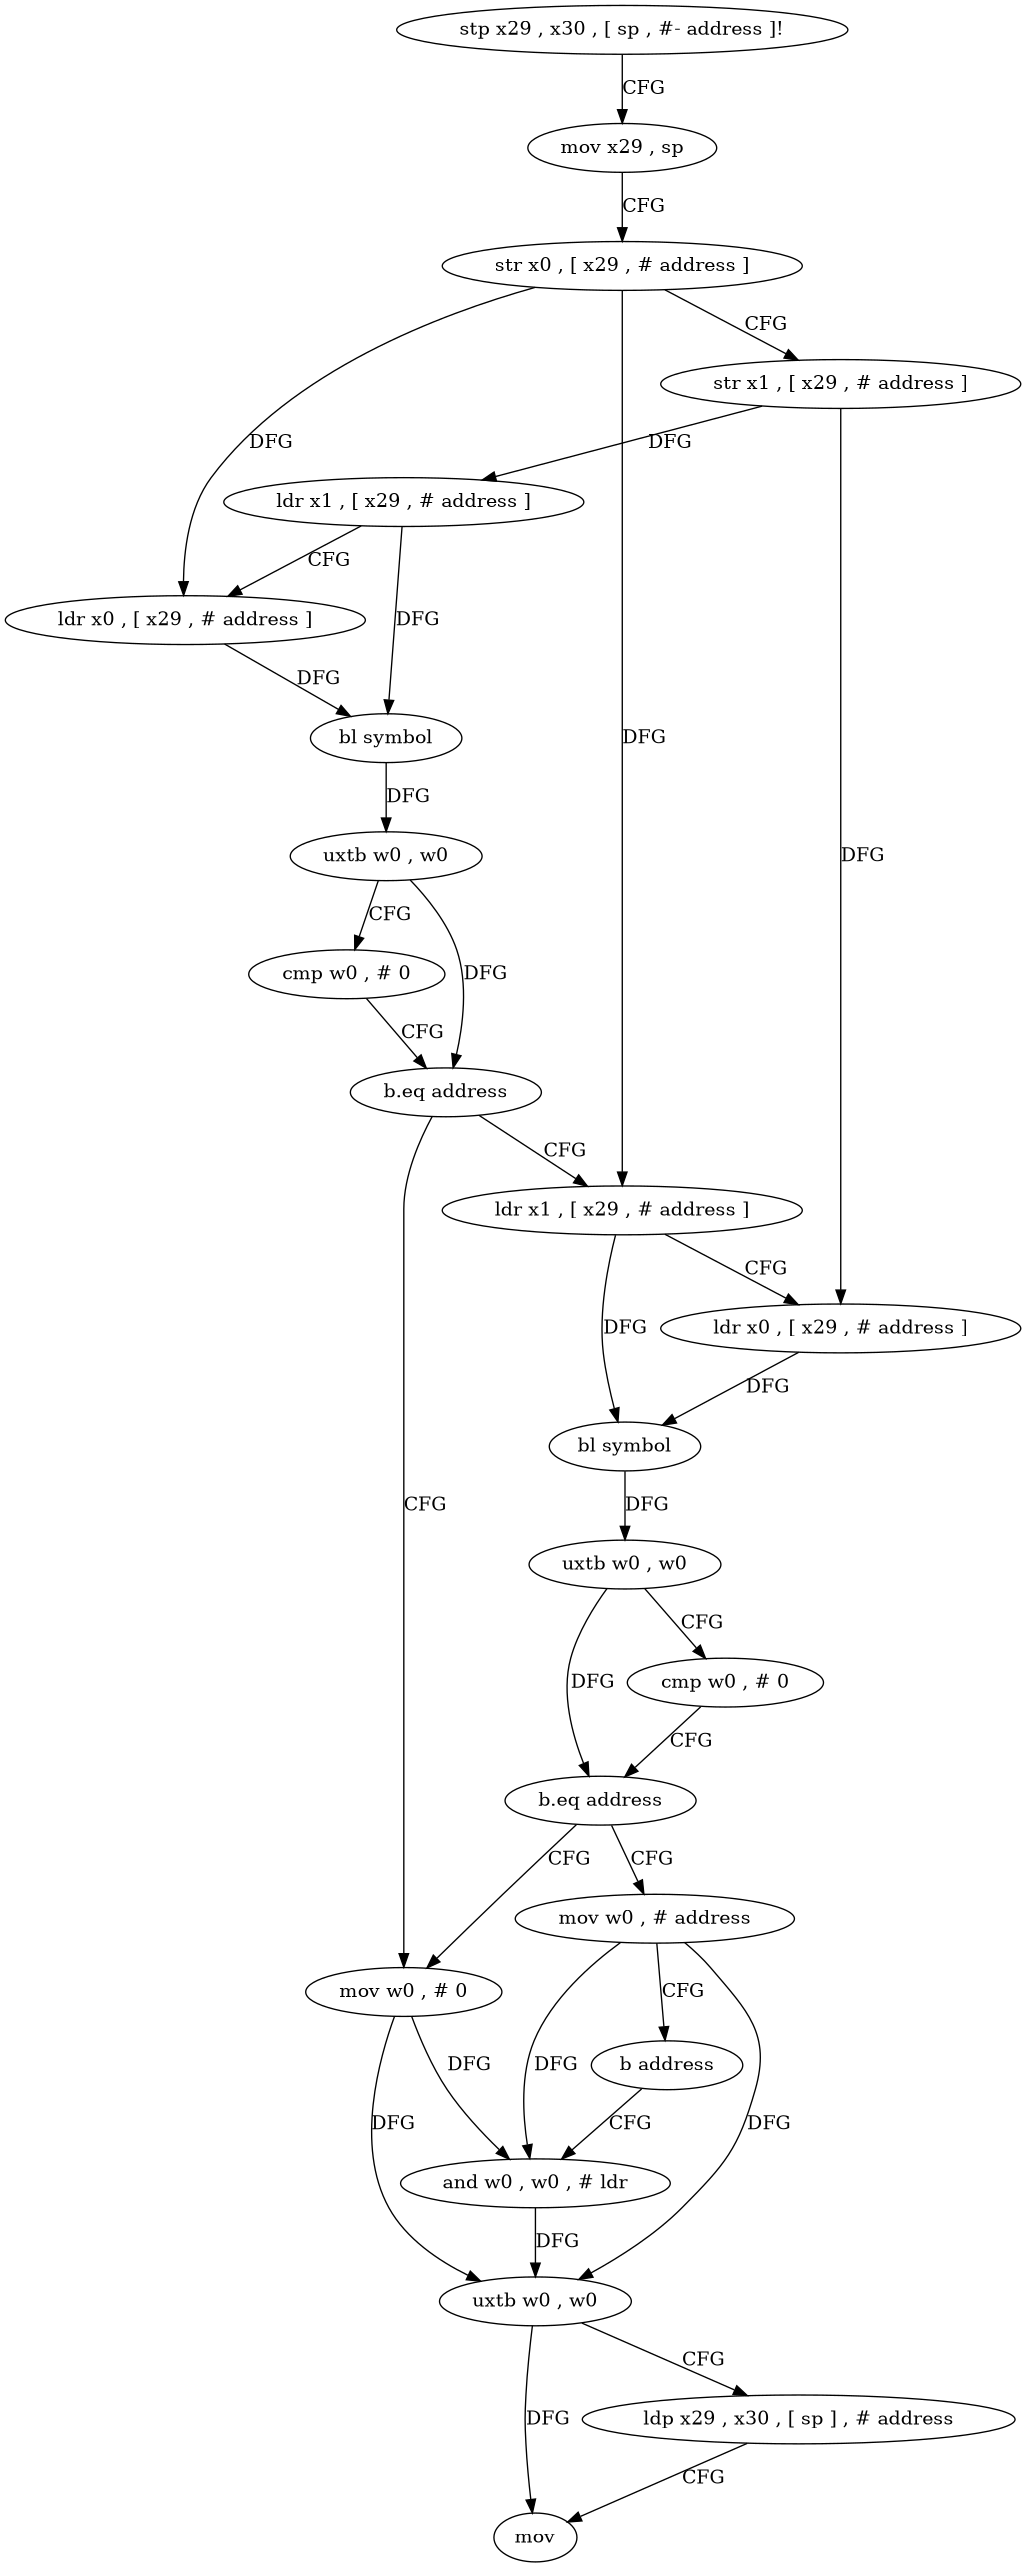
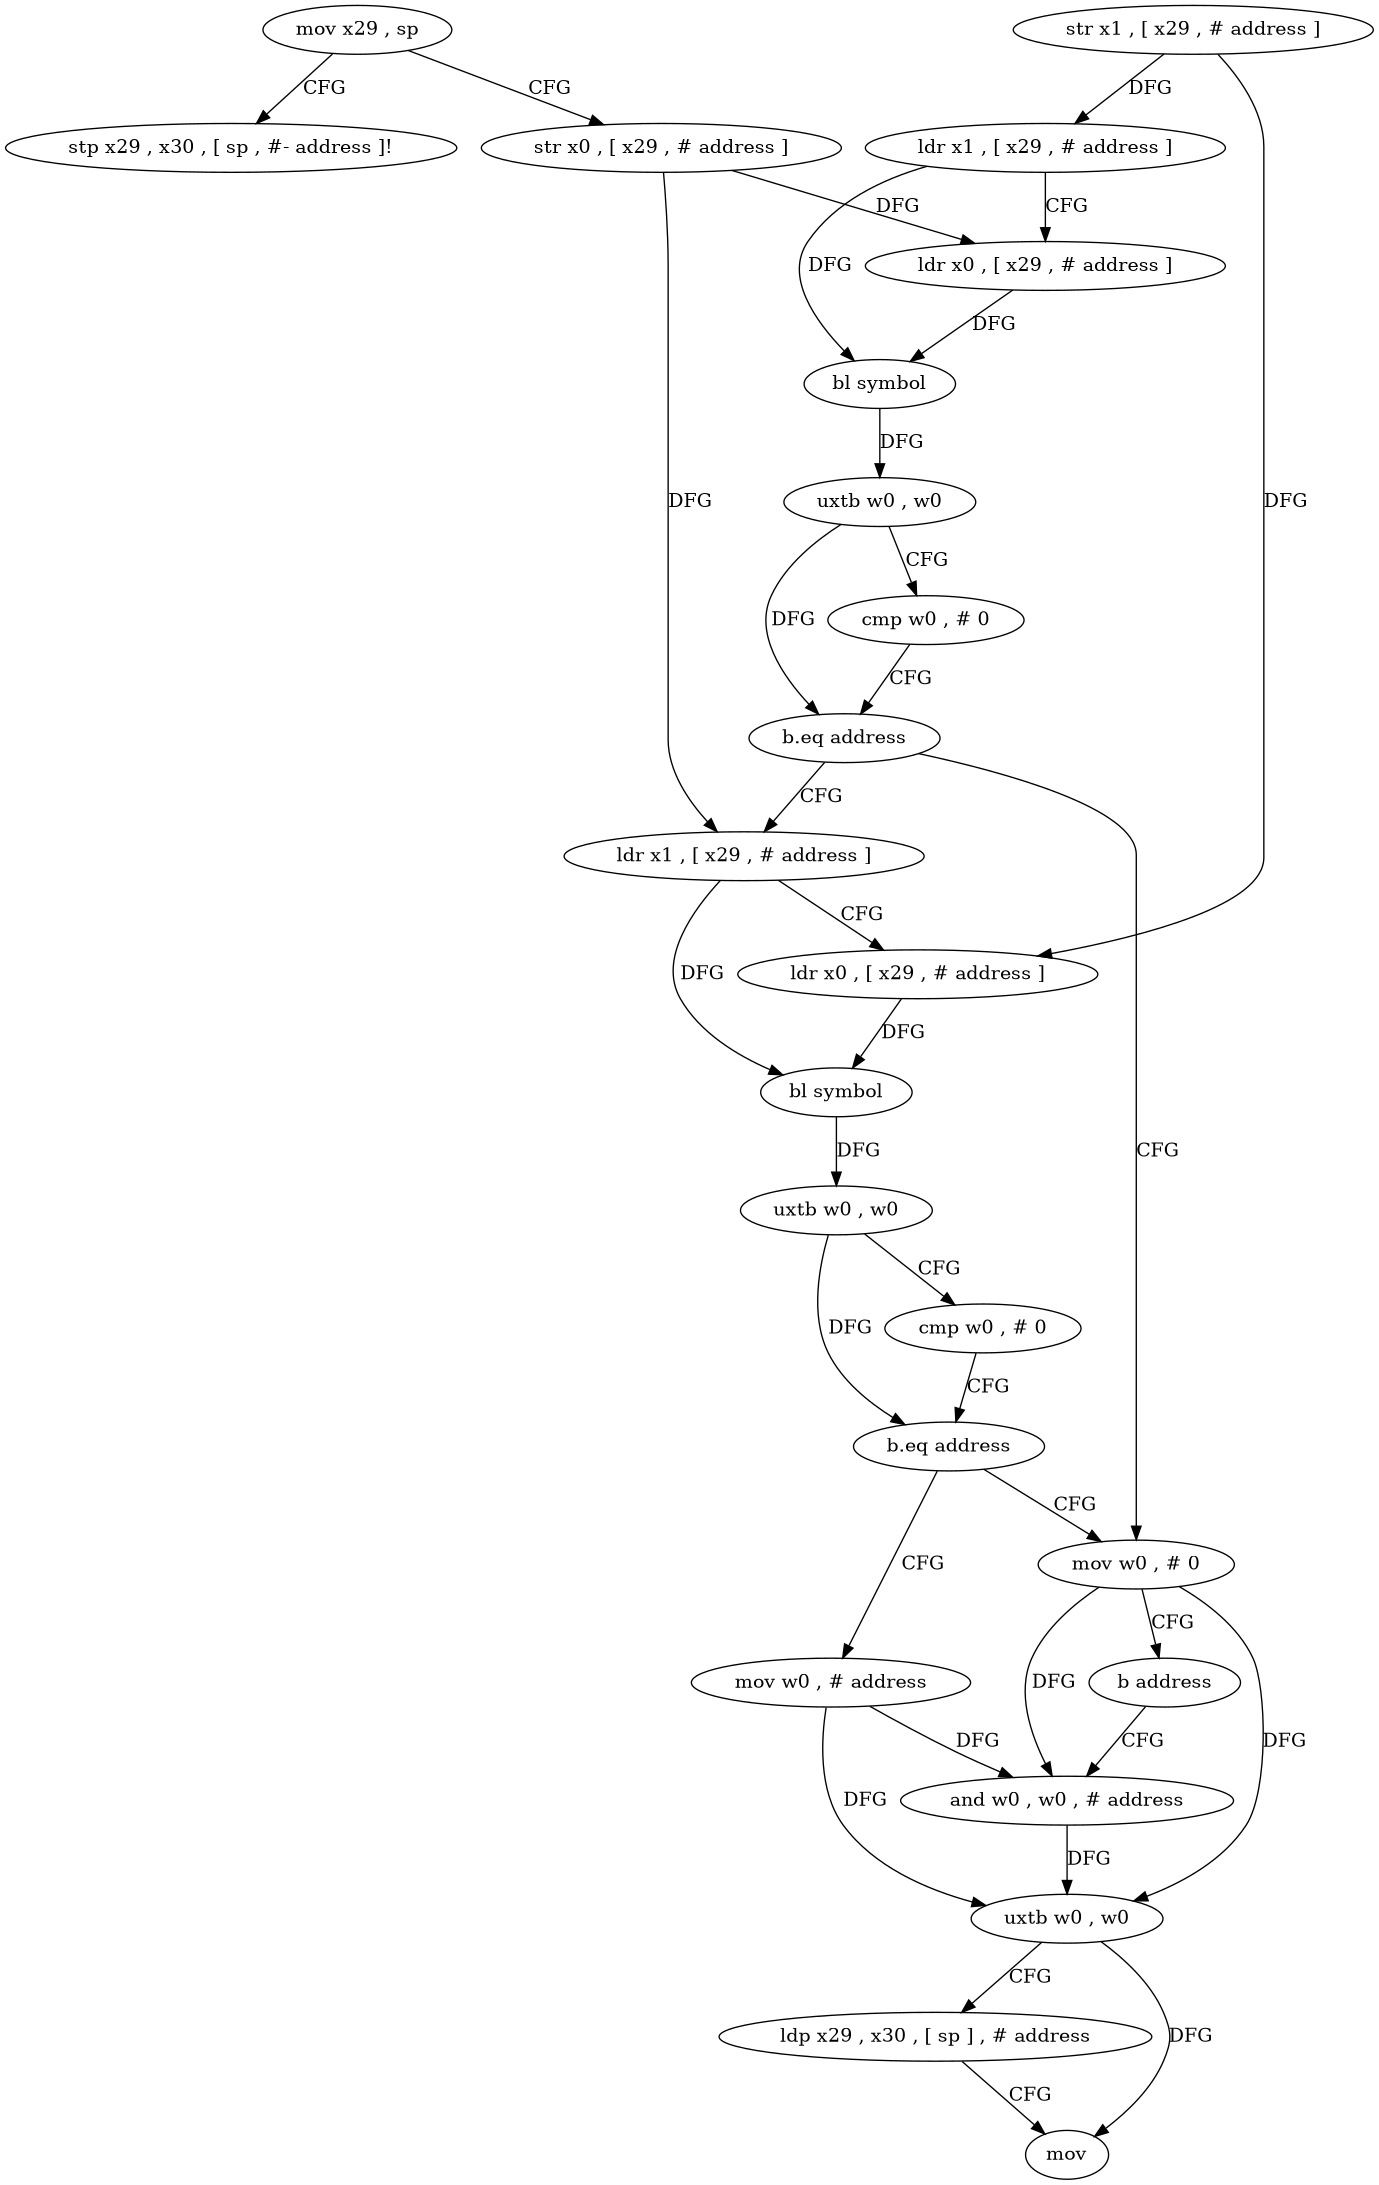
edge "stp x29 , x30 , [ sp , #- address ]!" -> "mov x29 , sp": reversed
edge "str x0 , [ x29 , # address ]" -> "str x1 , [ x29 , # address ]": removed, label "CFG"
edge "mov w0 , # address" -> "b address": now "mov w0 , # 0" -> "b address"
node "and w0 , w0 , # ldr": label "and w0 , w0 , # ldr" -> "and w0 , w0 , # address"
